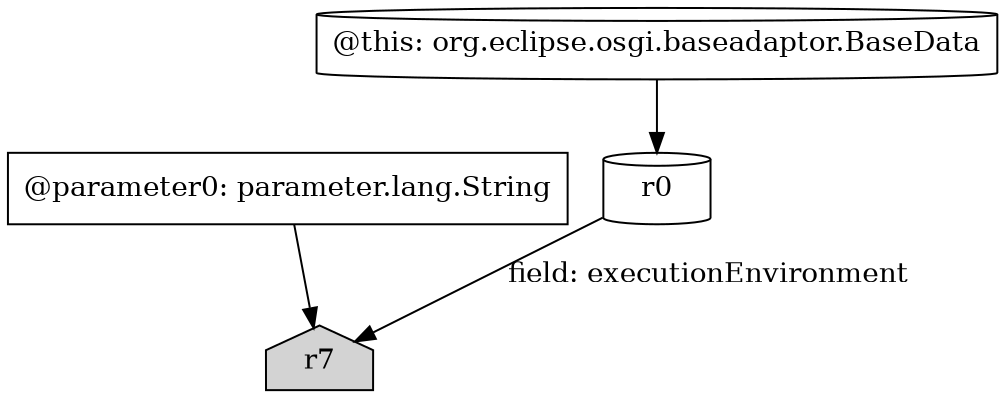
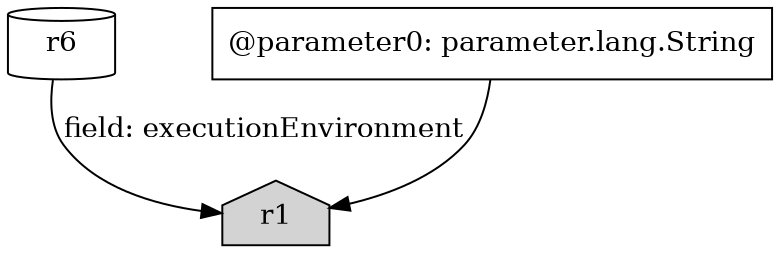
node "@this: org.eclipse.osgi.baseadaptor.BaseData": removed
node "r0": label "r0" -> "r6"
node "r7": label "r7" -> "r1"
